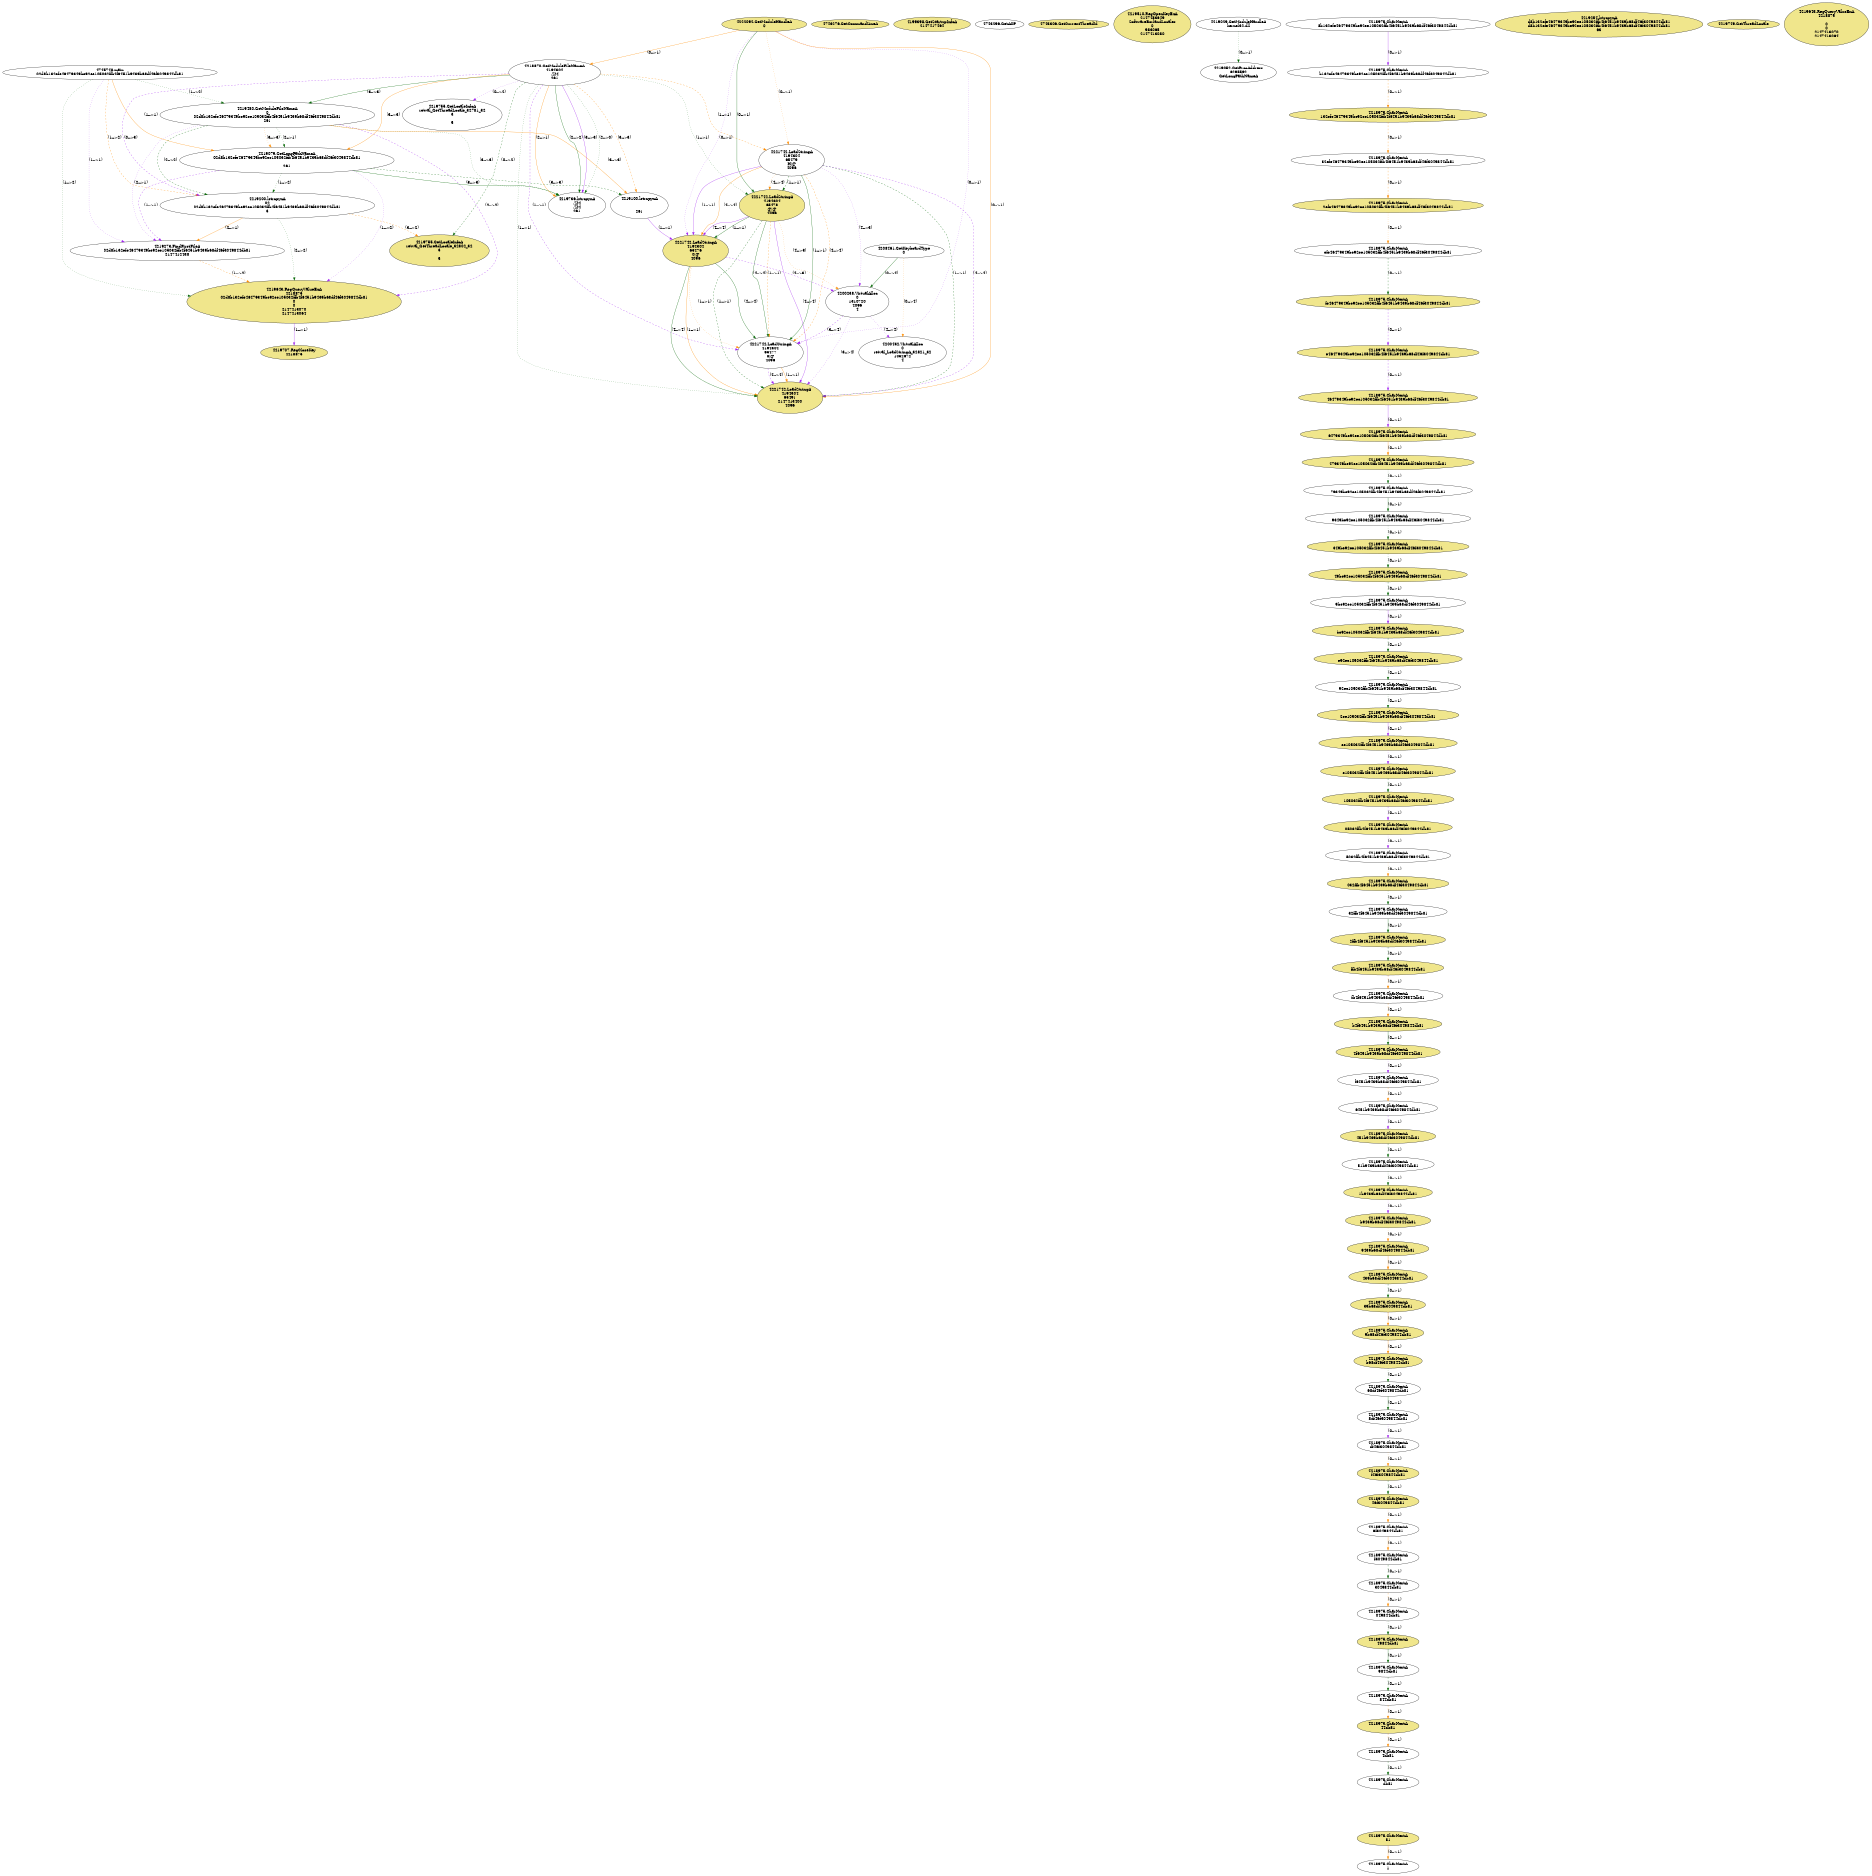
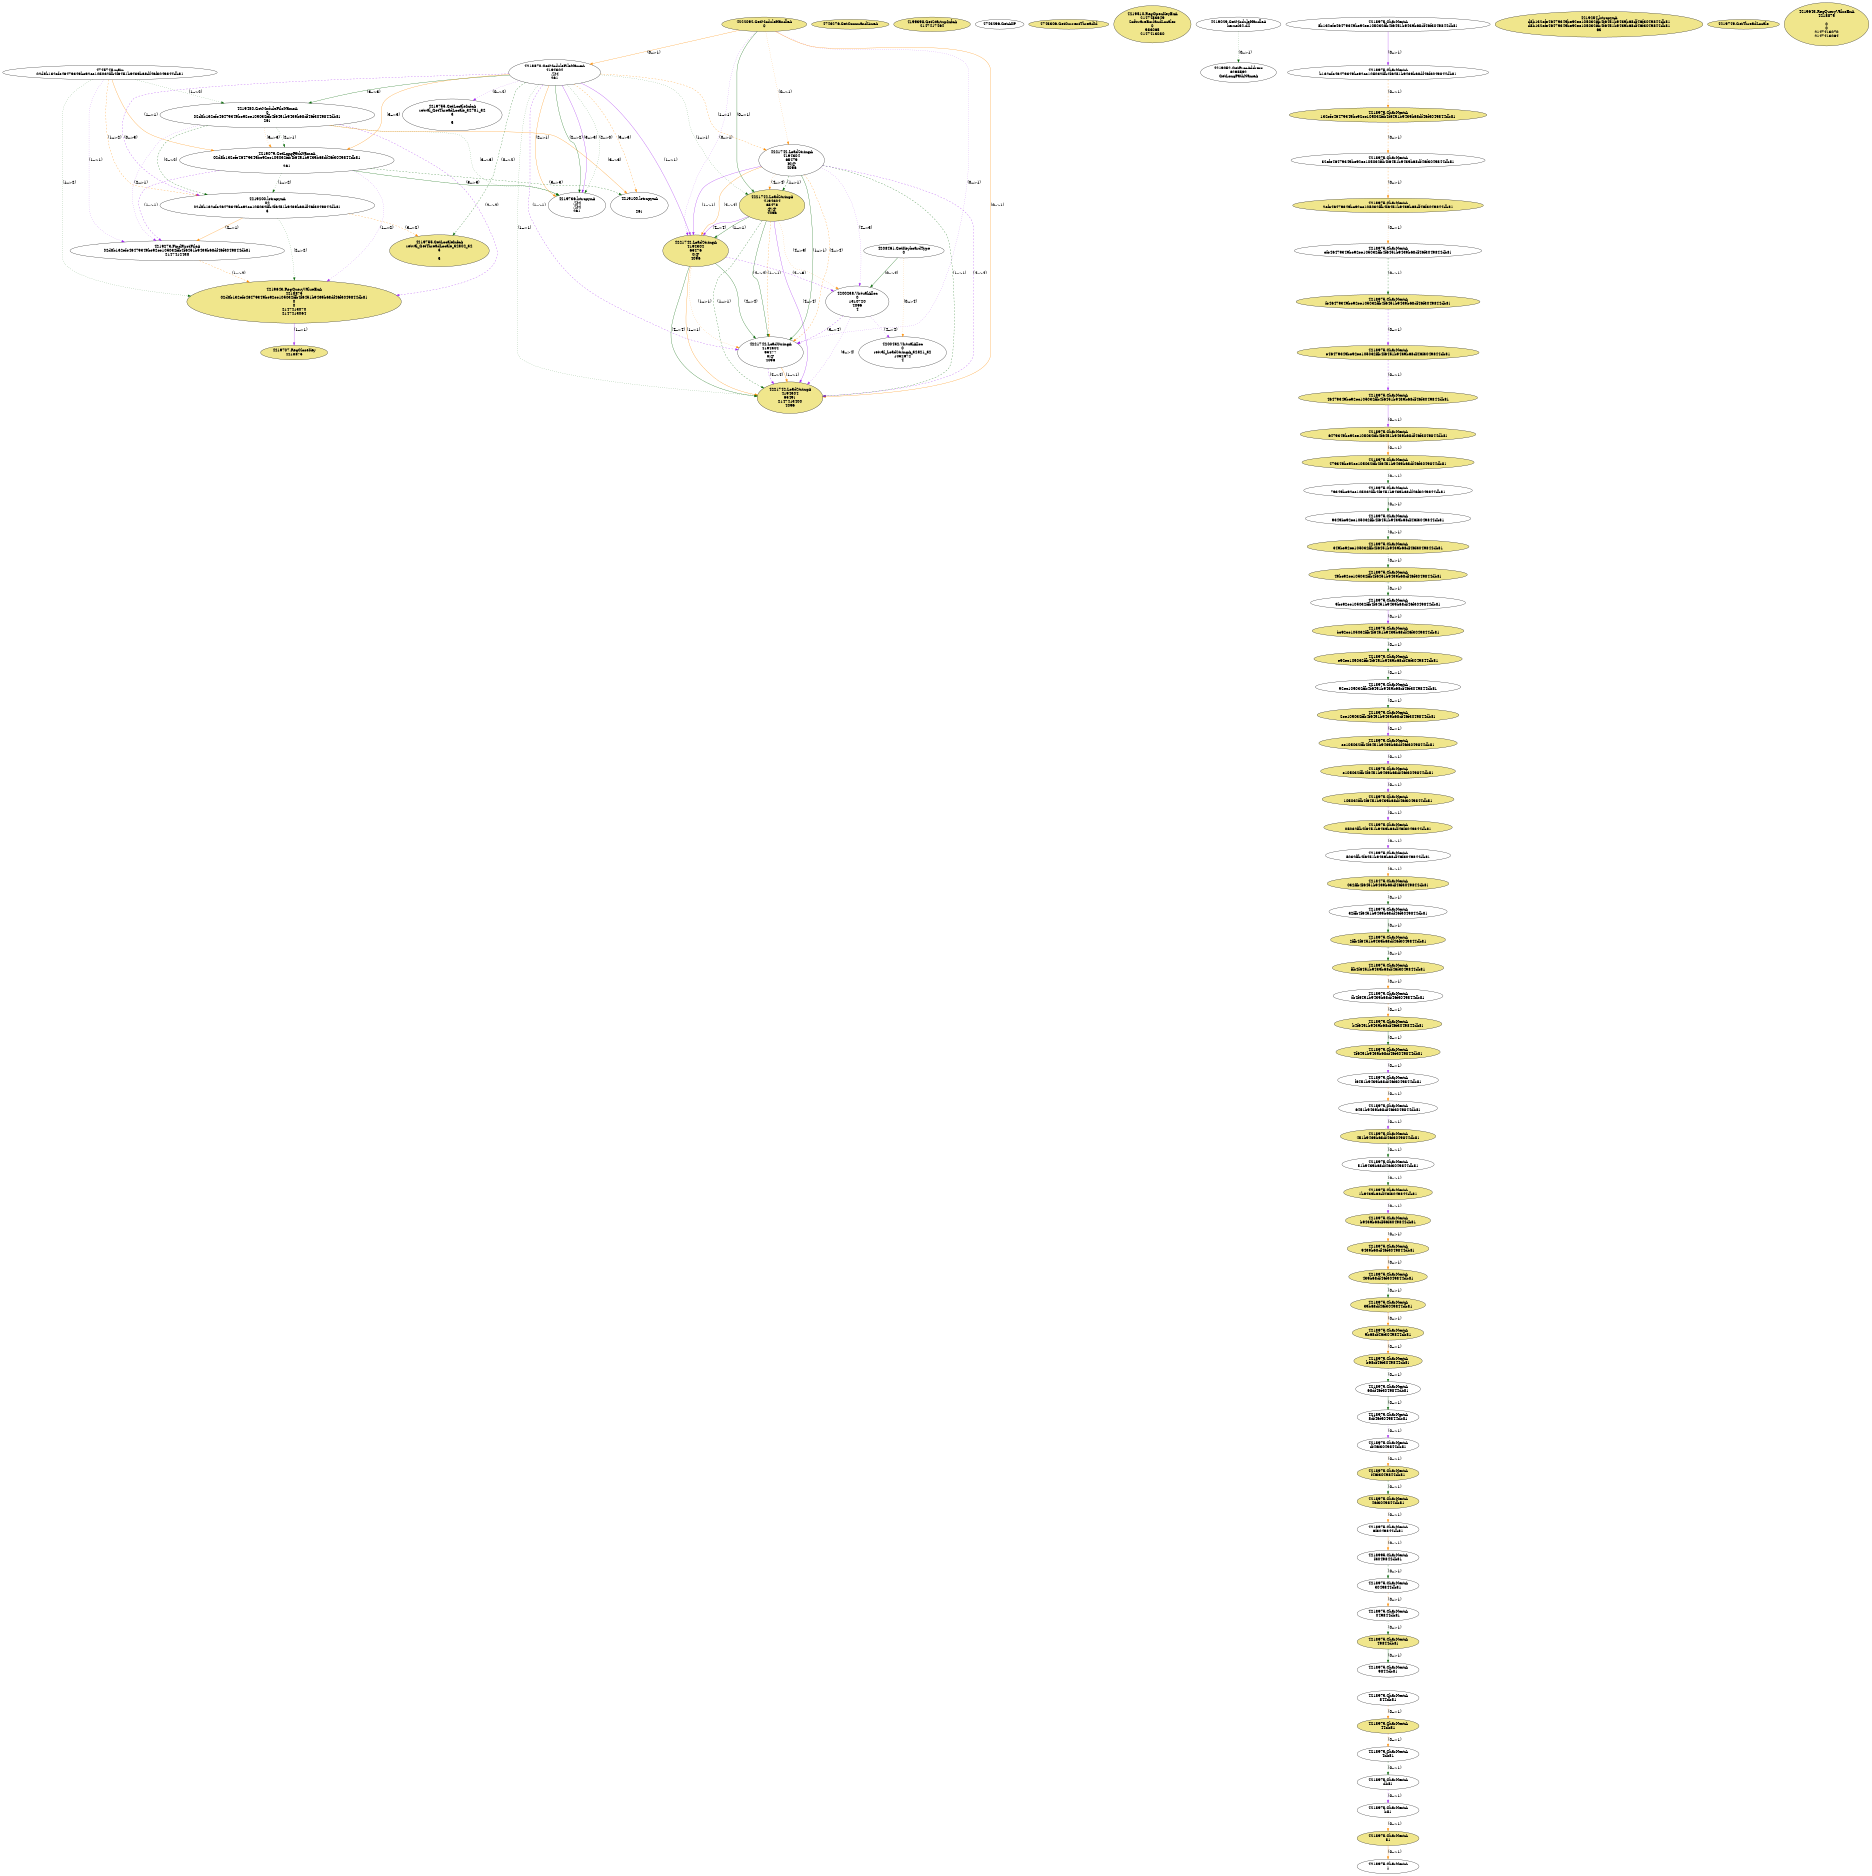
edge "4219100.lstrcpynA 261" -> "4221742.LoadStringA 4194304 65476 0|@ 4096": now "4218870.GetModuleFileNameA 4194304 .ZM 261" -> "4221742.LoadStringA 4194304 65476 0|@ 4096"
edge "4218975.CharNextA e105032ffb4f6451b9439b68df46f3049844db81" -> "4218975.CharNextA 105032ffb4f6451b9439b68df46f3049844db81": color darkgreen -> purple
node "4218975.CharNextA 032ffb4f6451b9439b68df46f3049844db81": label "4218975.CharNextA 032ffb4f6451b9439b68df46f3049844db81" -> "4218475.CharNextA 032ffb4f6451b9439b68df46f3049844db81"
node "4218975.CharNextA b9439b68df46f3049844db81": label "4218975.CharNextA b9439b68df46f3049844db81" -> "4218975.CharNextA b9439b68df56f3049844db81"
node "4218975.CharNextA f3049844db81": label "4218975.CharNextA f3049844db81" -> "4218995.CharNextA f3049844db81"
edge "4218975.CharNextA 9844db81" -> "4218975.CharNextA 844db81": removed, label "(0-->1)"
node "4218975.CharNextA b81": added
